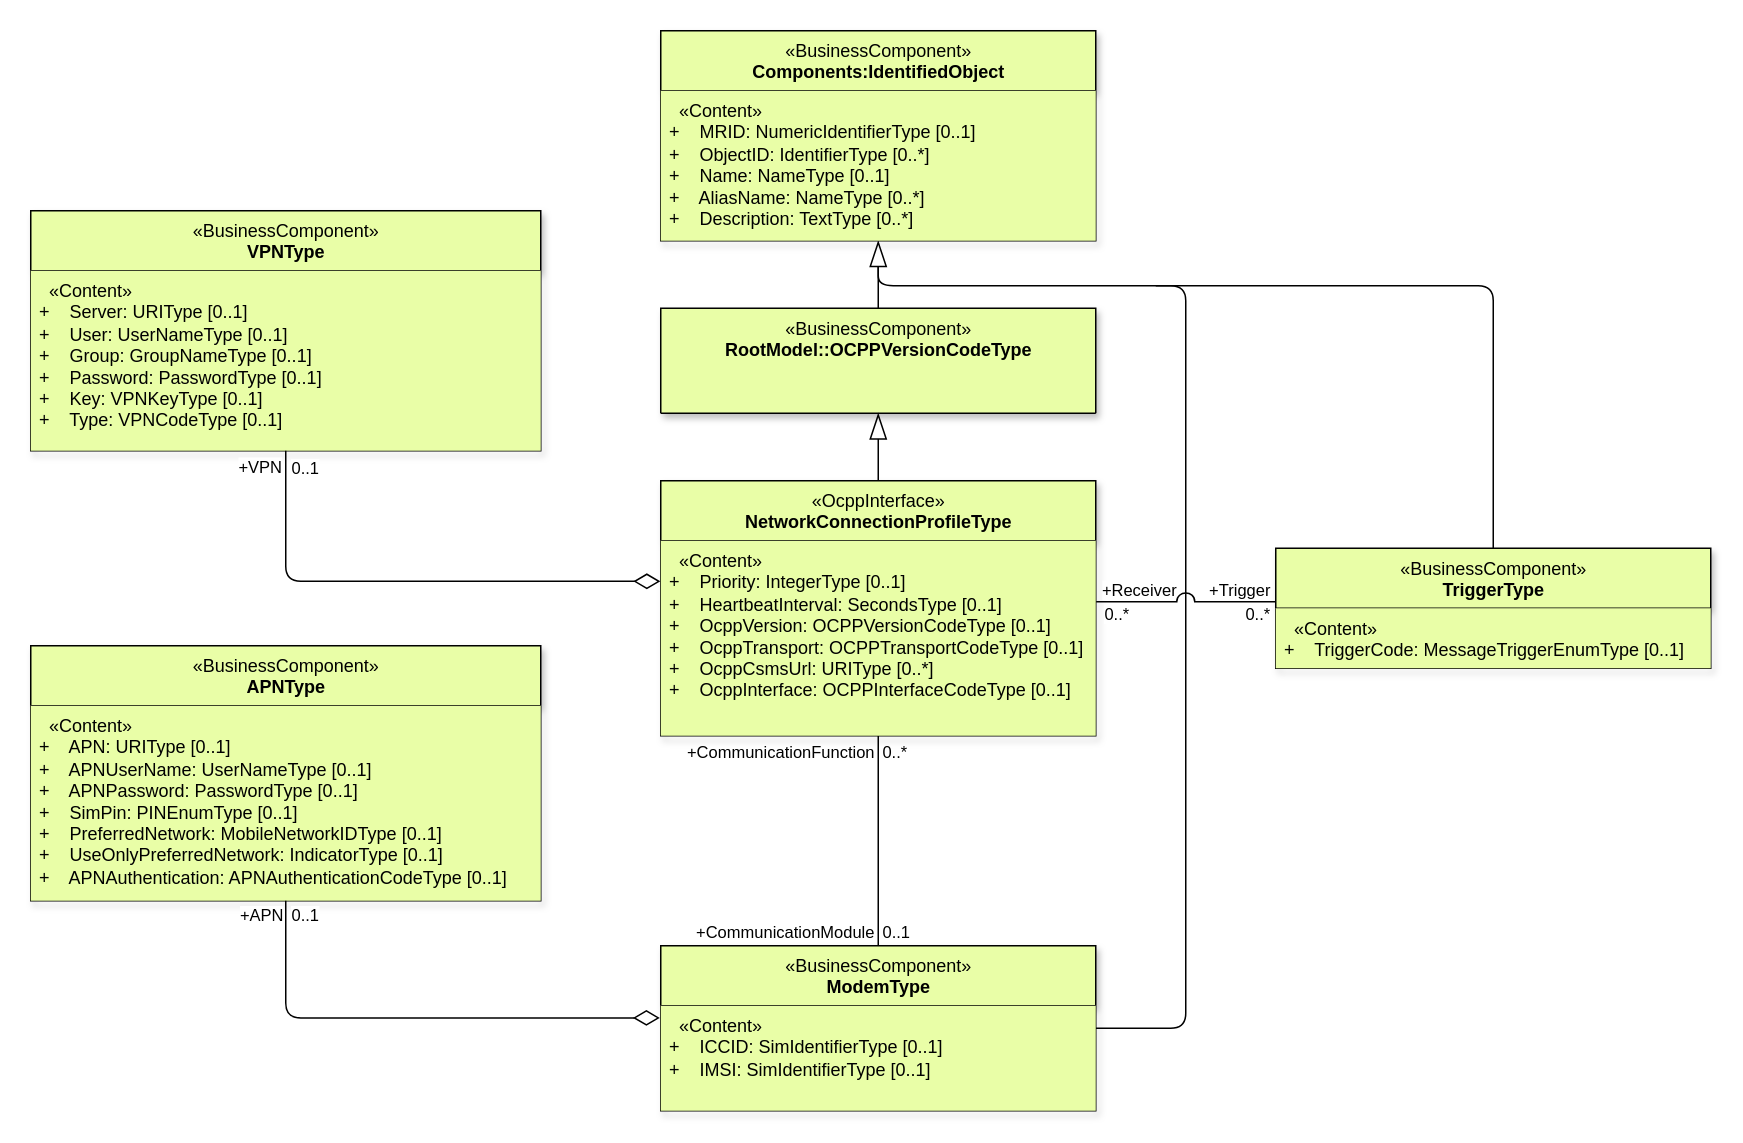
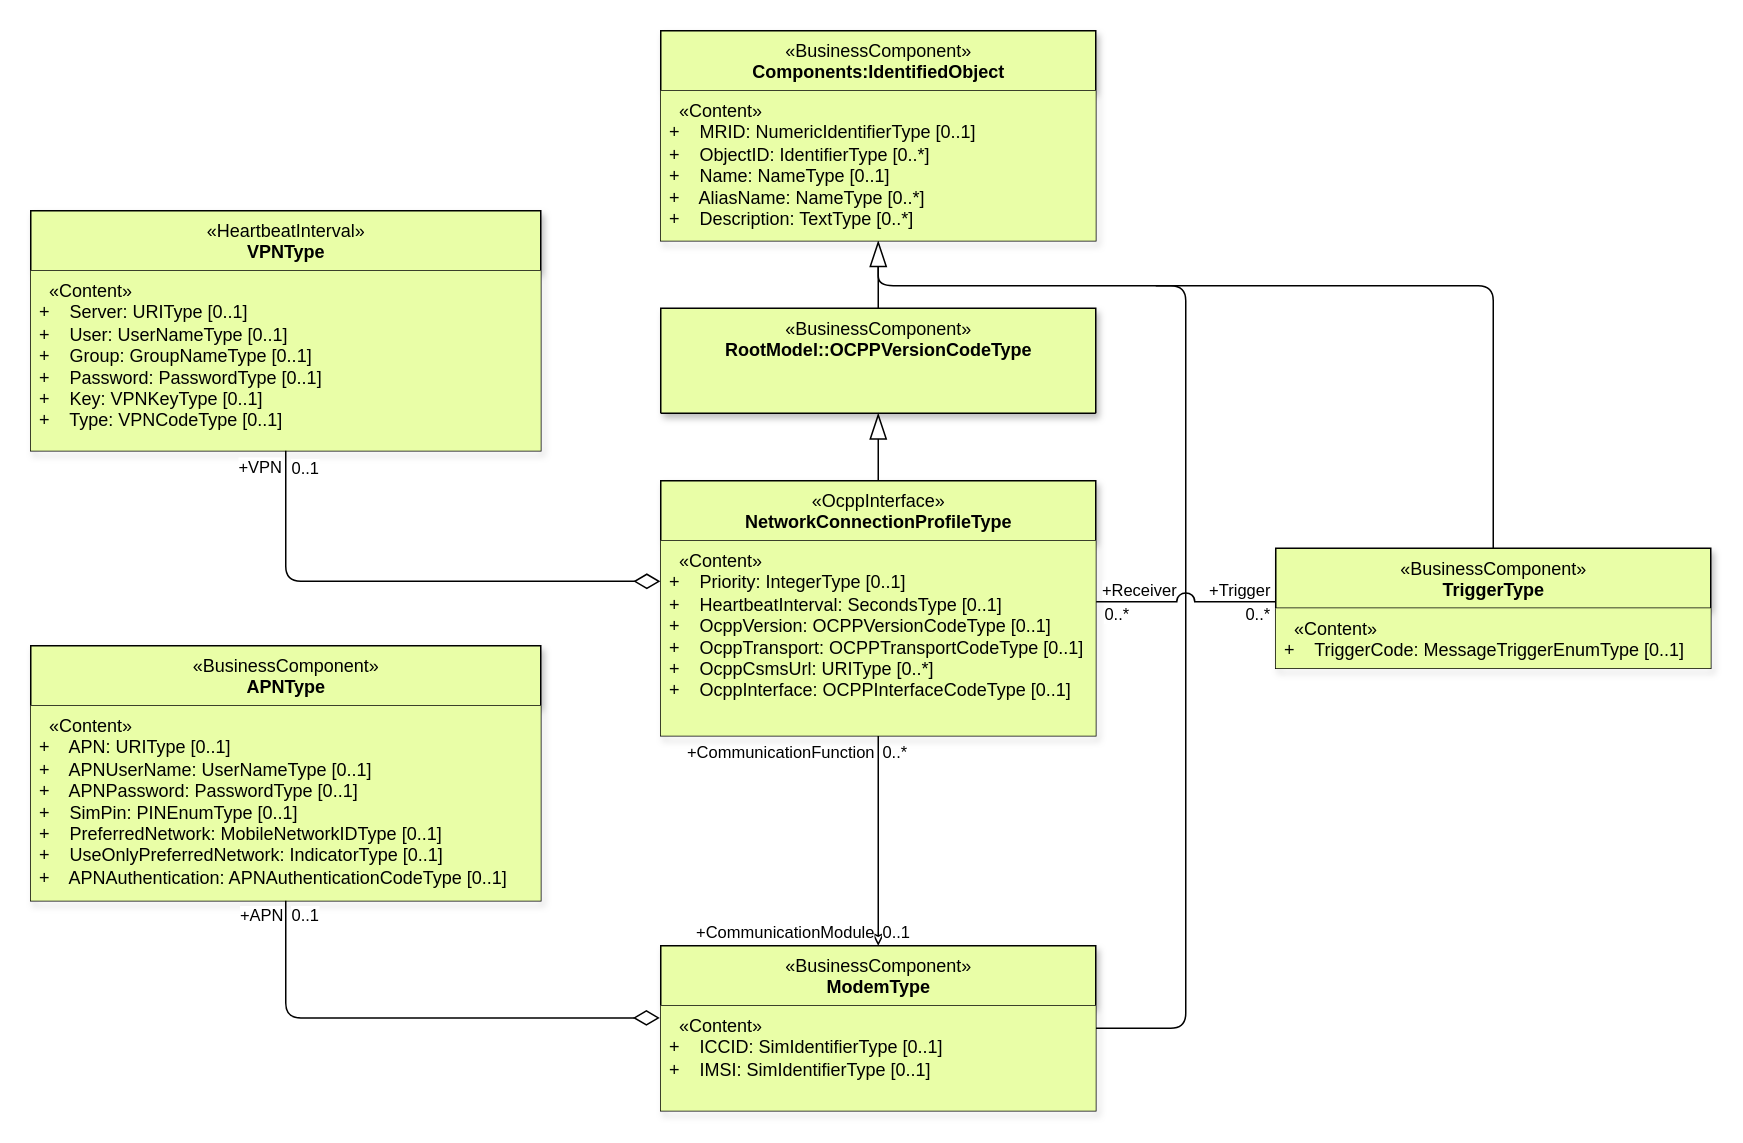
node "«BusinessComponent» VPNType": label "«BusinessComponent» VPNType" -> "«HeartbeatInterval» VPNType"
edge "«OcppInterface» NetworkConnectionProfileType" -- "«BusinessComponent» ModemType": arrowhead none -> classic
